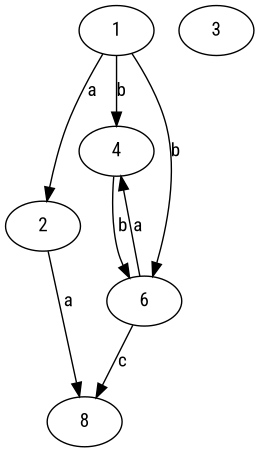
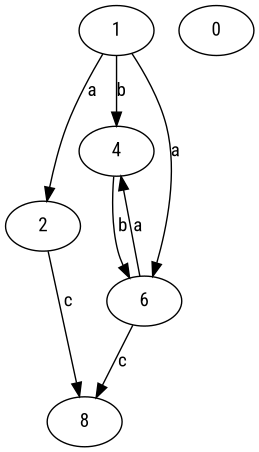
node "3": label "3" -> "0"
edge "1" -> "6": label "b" -> "a"
edge "2" -> "8": label "a" -> "c"
